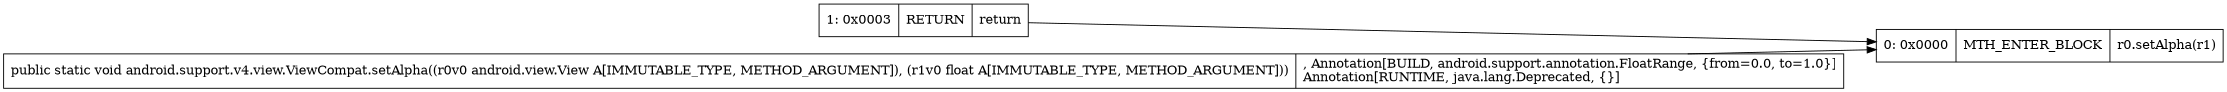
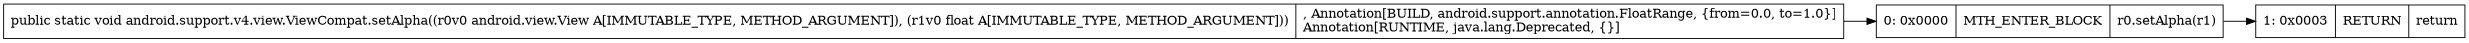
edge "1: 0x0003" -> "0: 0x0000": reversed
